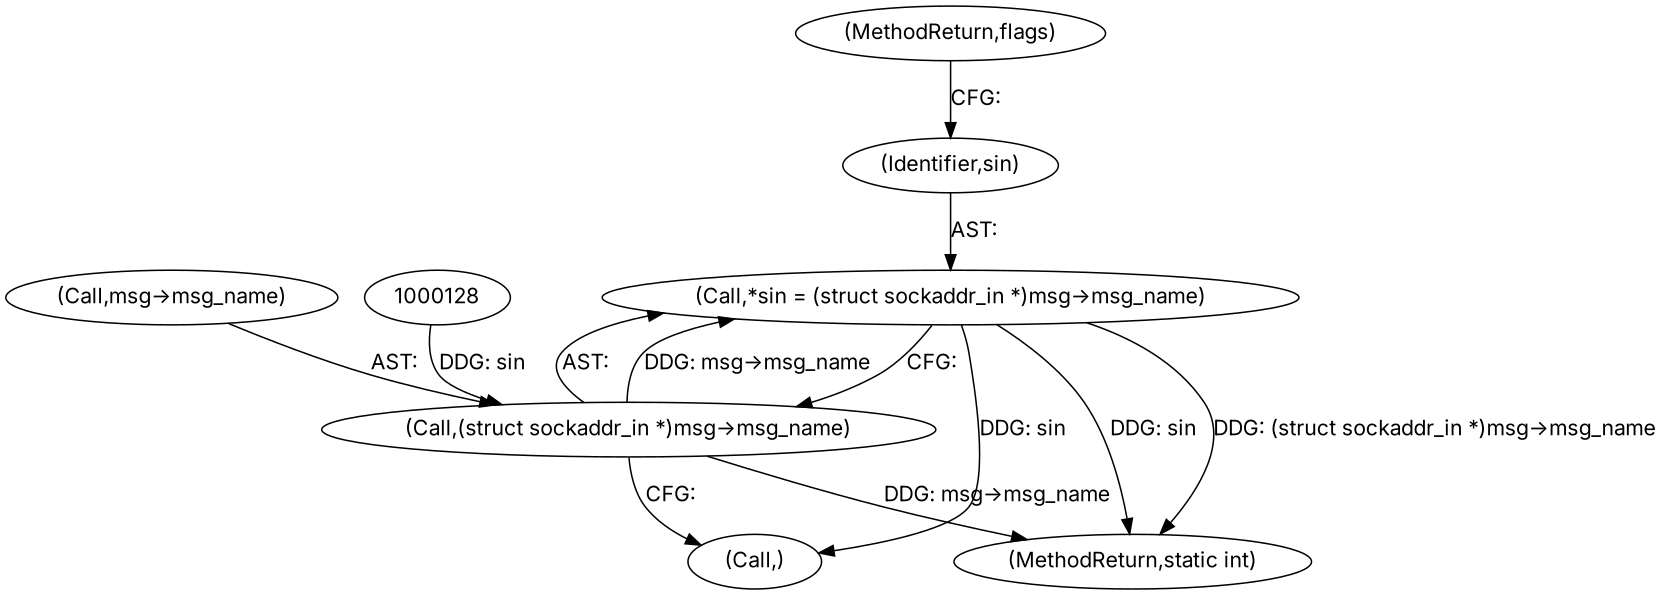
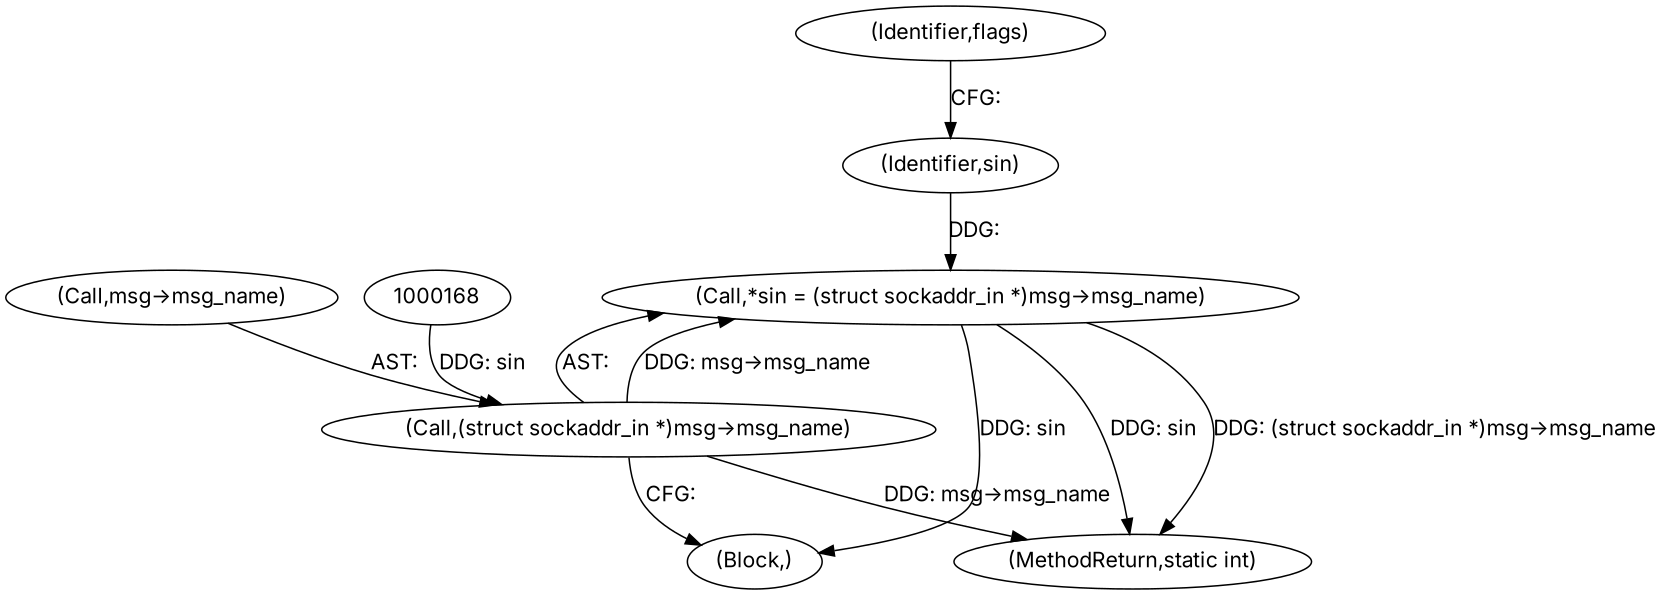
node "(MethodReturn,flags)": label "(MethodReturn,flags)" -> "(Identifier,flags)"
edge "(Identifier,sin)" -> "(Call,*sin = (struct sockaddr_in *)msg->msg_name)": label "AST: " -> "DDG: "
node "1000128": label "1000128" -> "1000168"
edge "(Call,*sin = (struct sockaddr_in *)msg->msg_name)" -> "(Call,(struct sockaddr_in *)msg->msg_name)": removed, label "CFG:"
node "(Call,)": label "(Call,)" -> "(Block,)"
